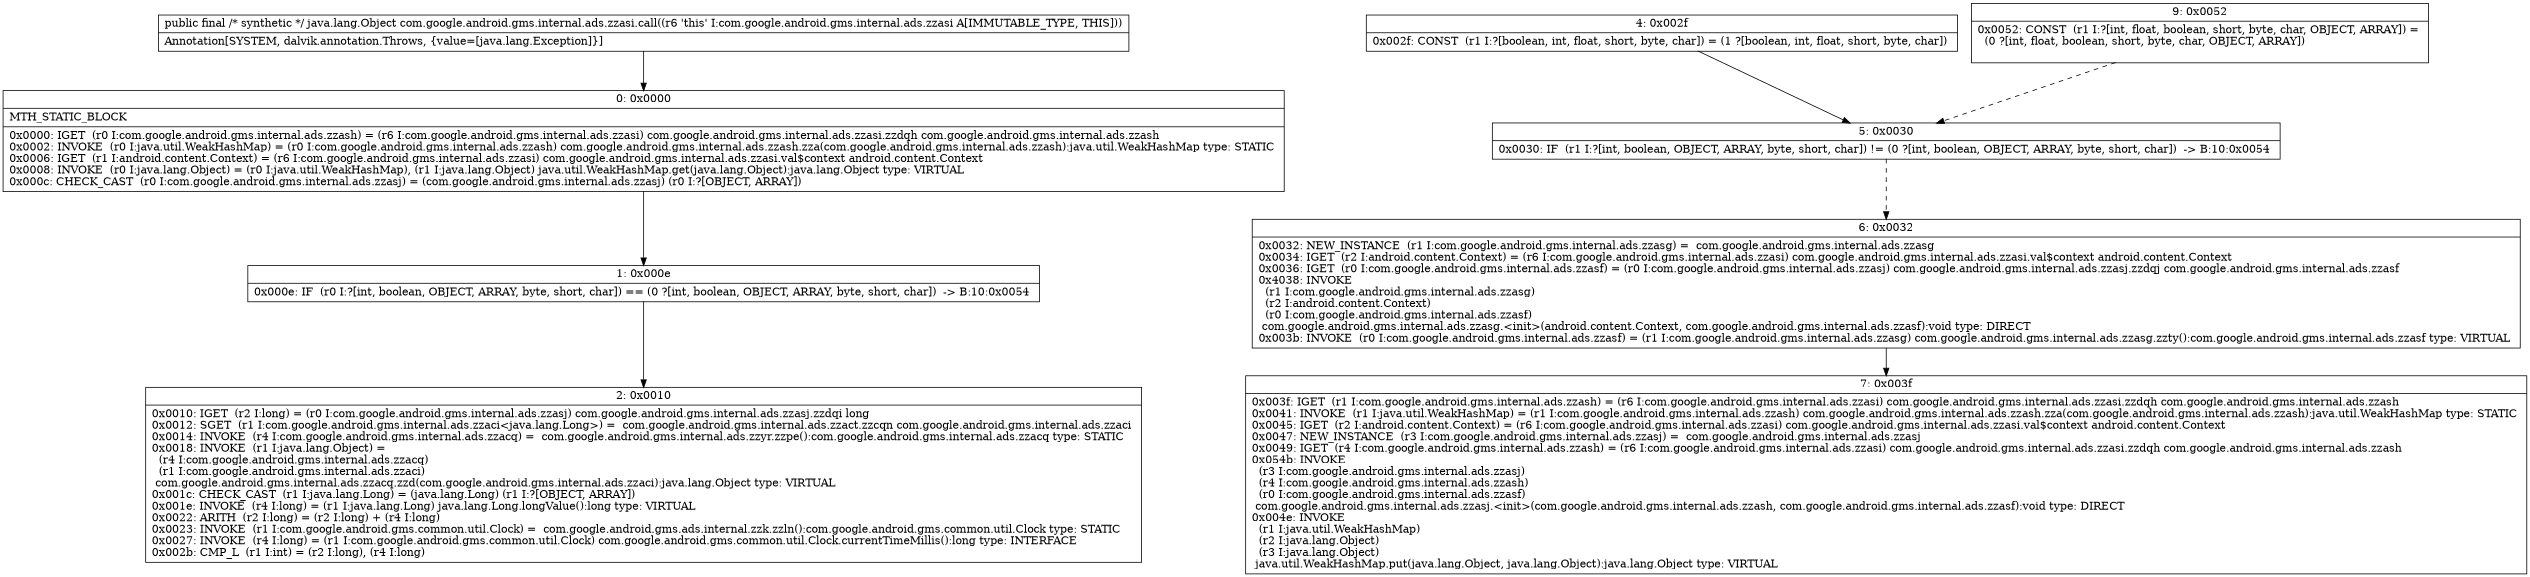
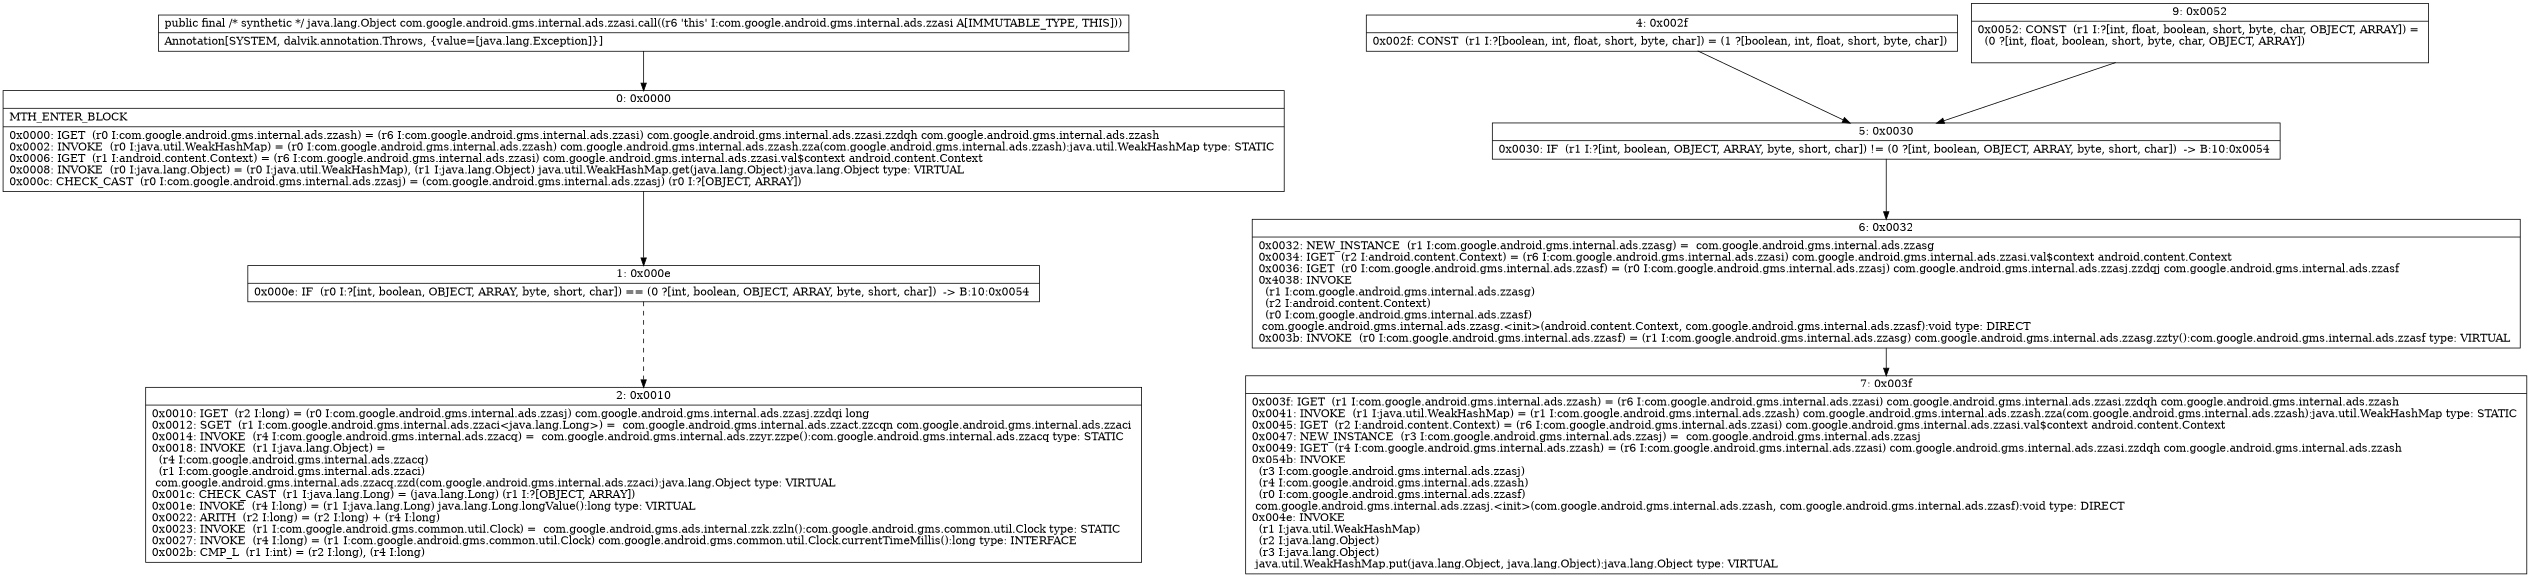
edge "9: 0x0052" -> "5: 0x0030": style dashed -> solid
node "0: 0x0000": text "MTH_STATIC_BLOCK" -> "MTH_ENTER_BLOCK"
edge "5: 0x0030" -> "6: 0x0032": style dashed -> solid
edge "1: 0x000e" -> "2: 0x0010": style solid -> dashed
